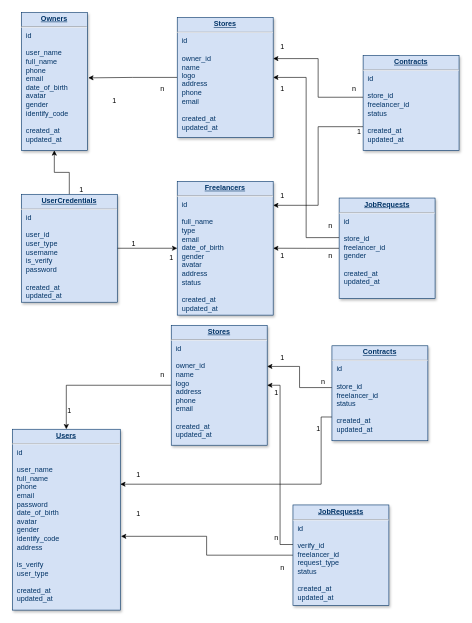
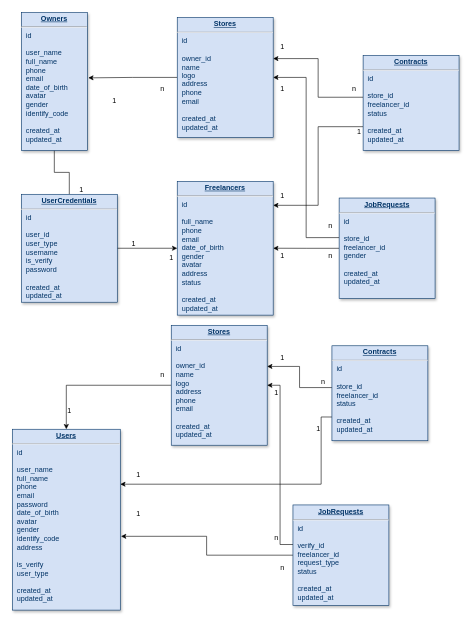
edge "UserCredentials id user_id user_type username is_verify password created_at updated_at" -> "Owners id user_name full_name phone email date_of_birth avatar gender identify_code created_at updated_at": arrowhead classic -> none
node "Freelancers id full_name type email date_of_birth gender avatar address status created_at updated_at": label "Freelancers id full_name type email date_of_birth gender avatar address status created_at updated_at" -> "Freelancers id full_name phone email date_of_birth gender avatar address status created_at updated_at"
